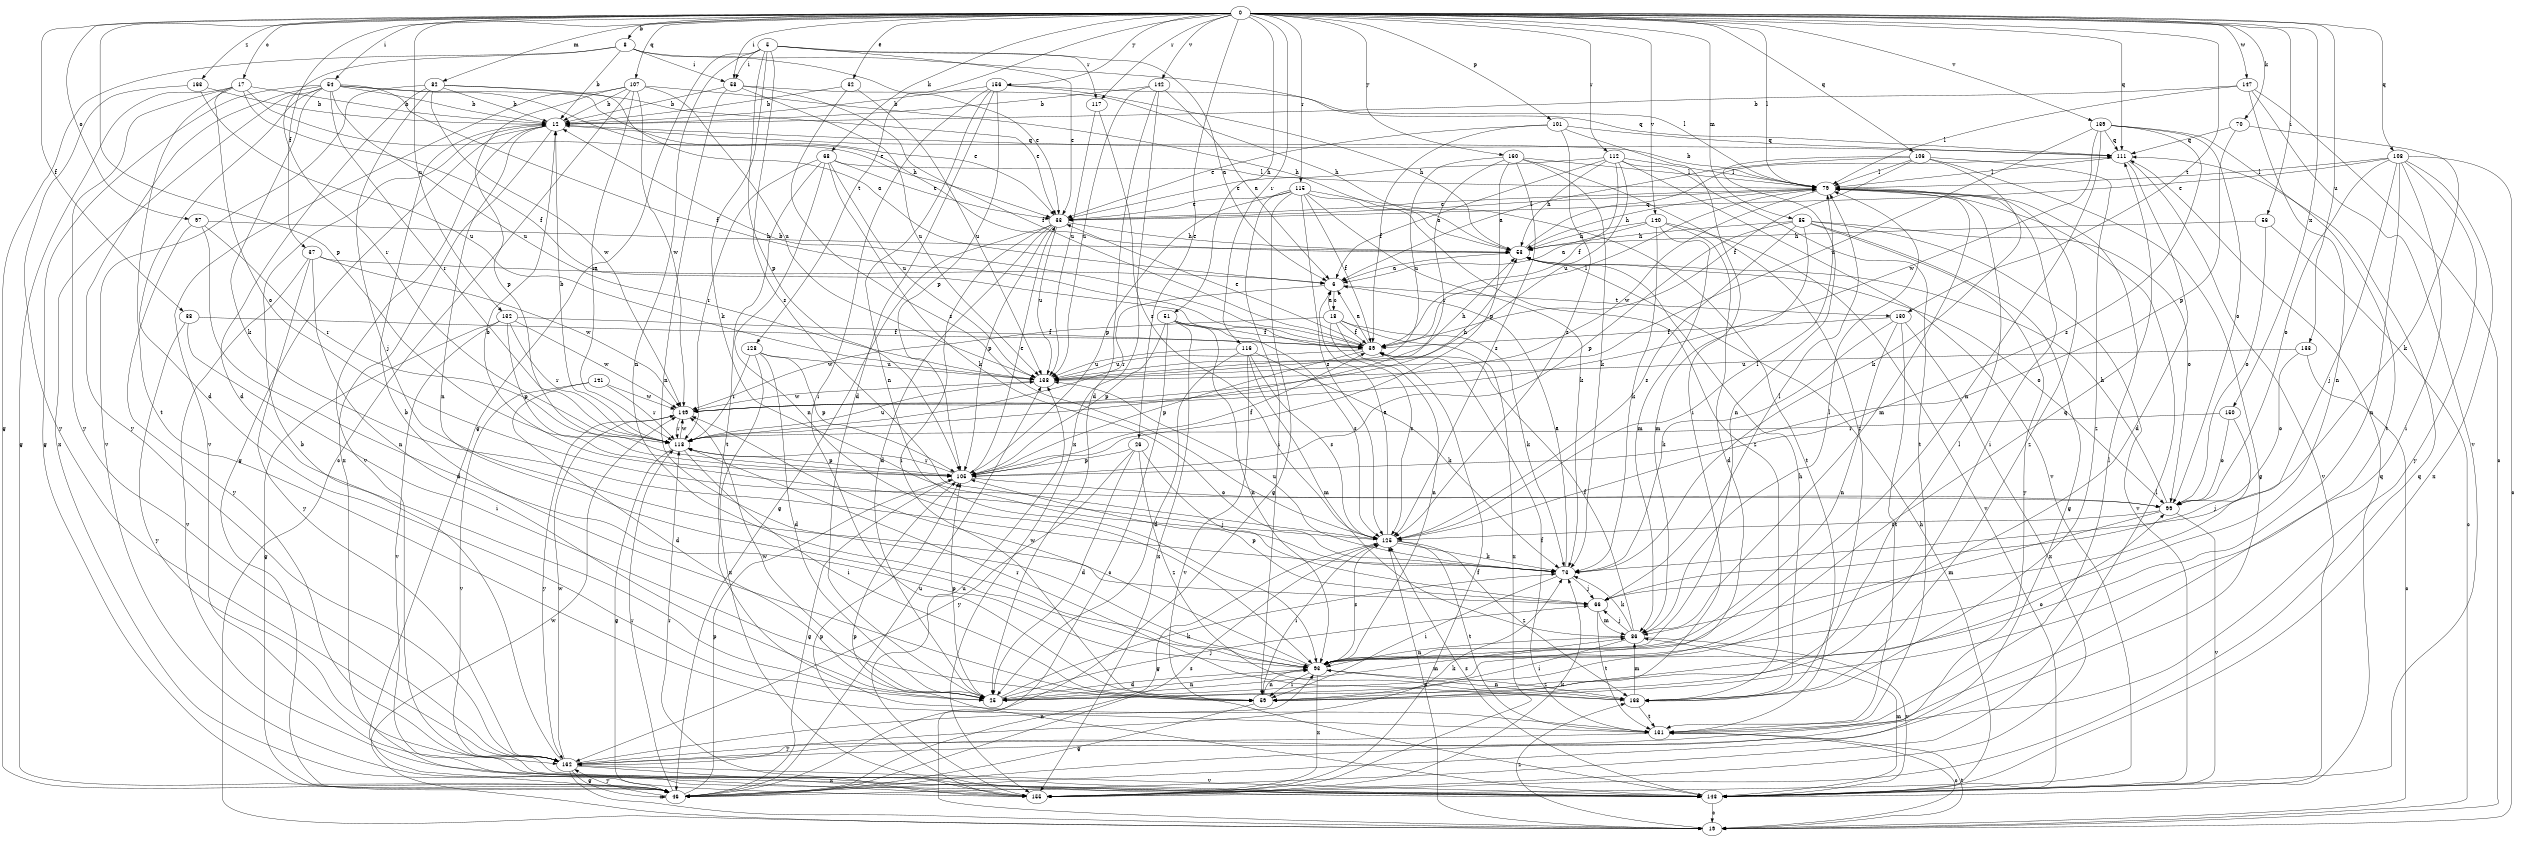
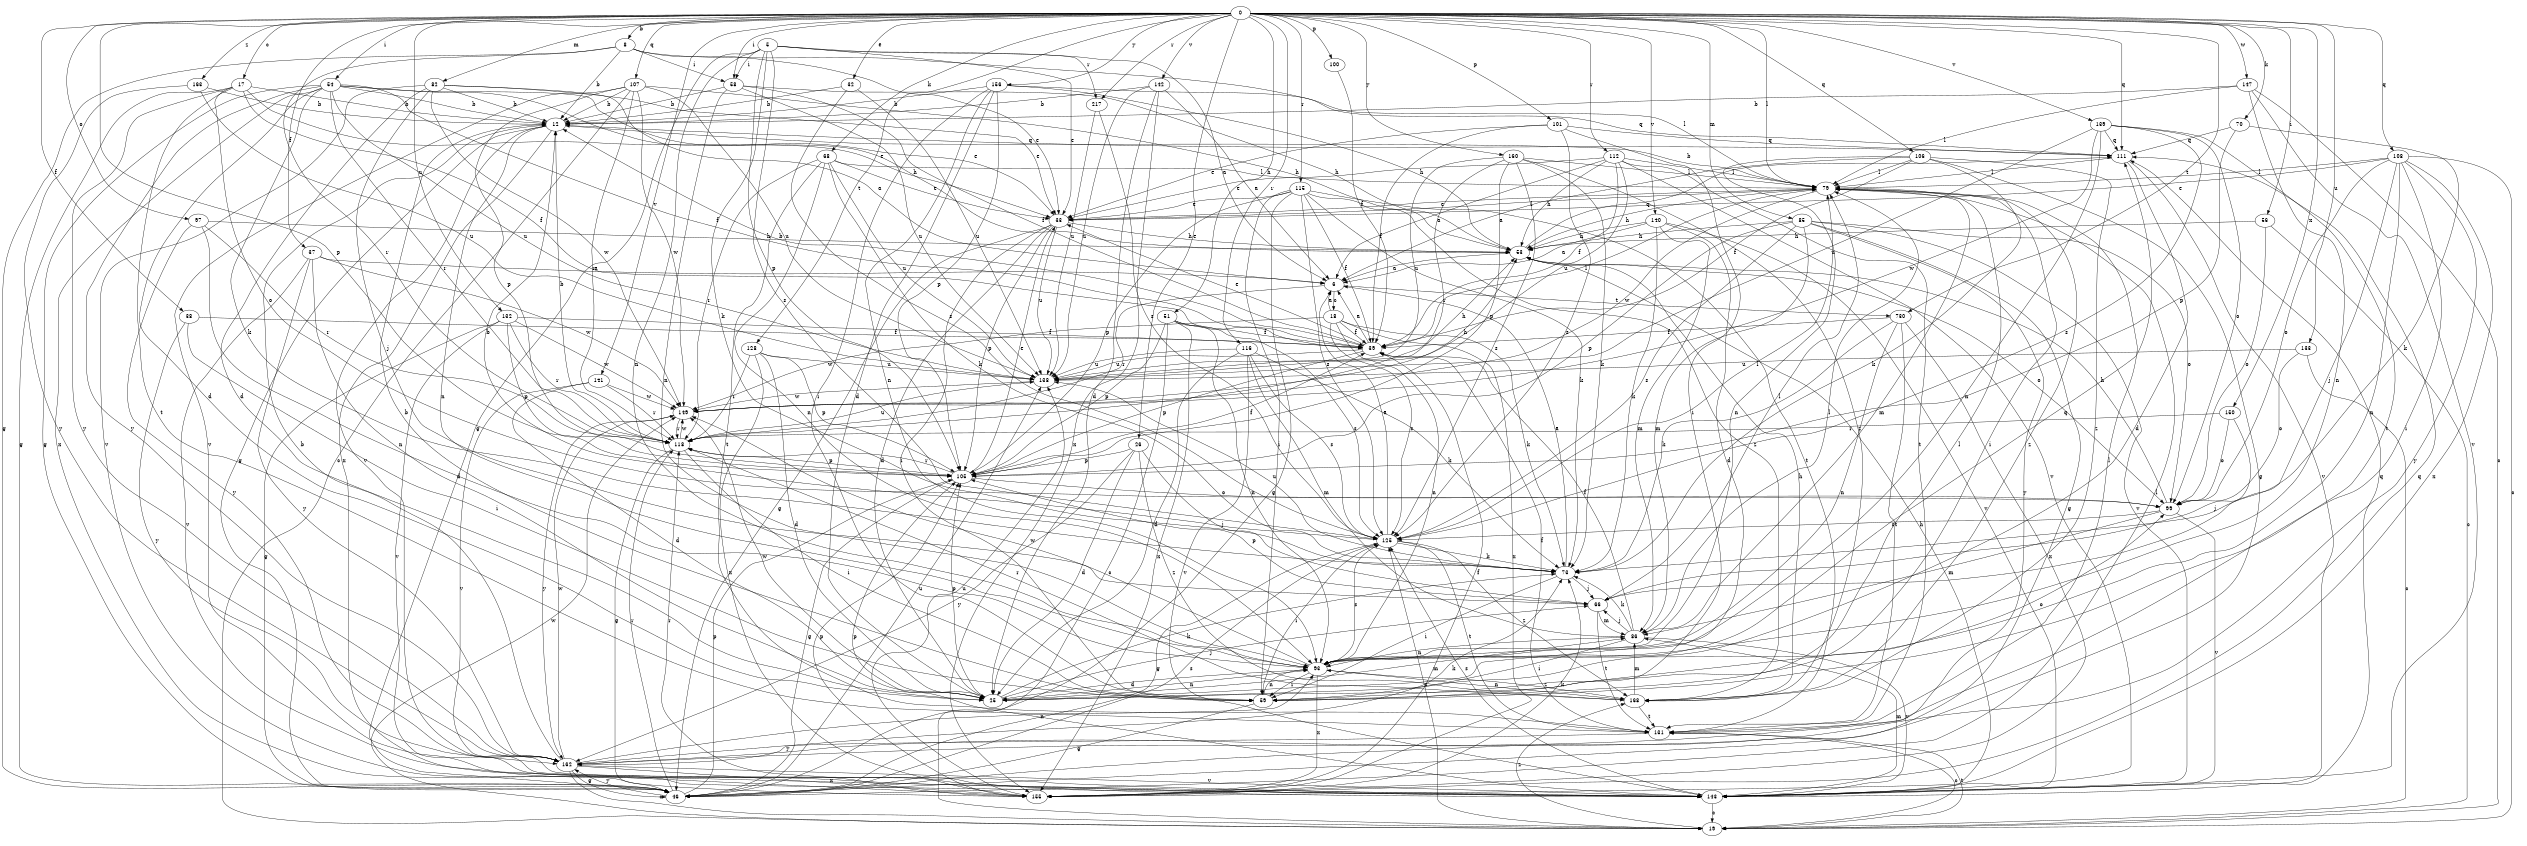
edge "0" -> "141": added, label "v"
node "100": added
node "117": label "117" -> "217"
node "130": label "130" -> "730"
